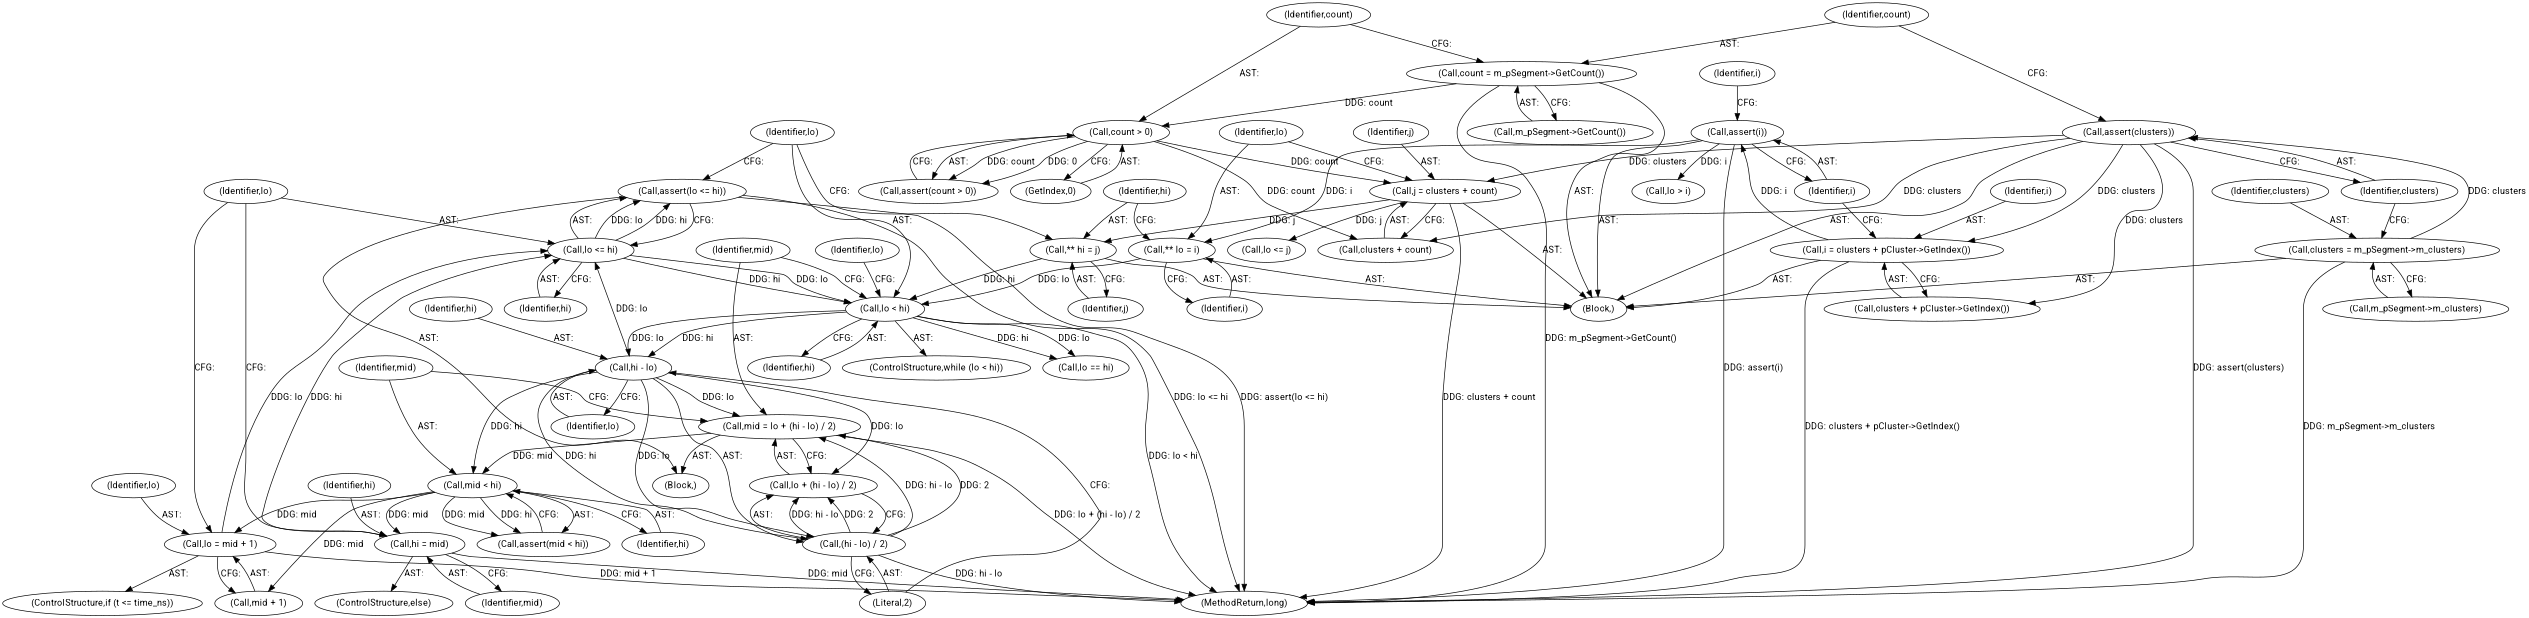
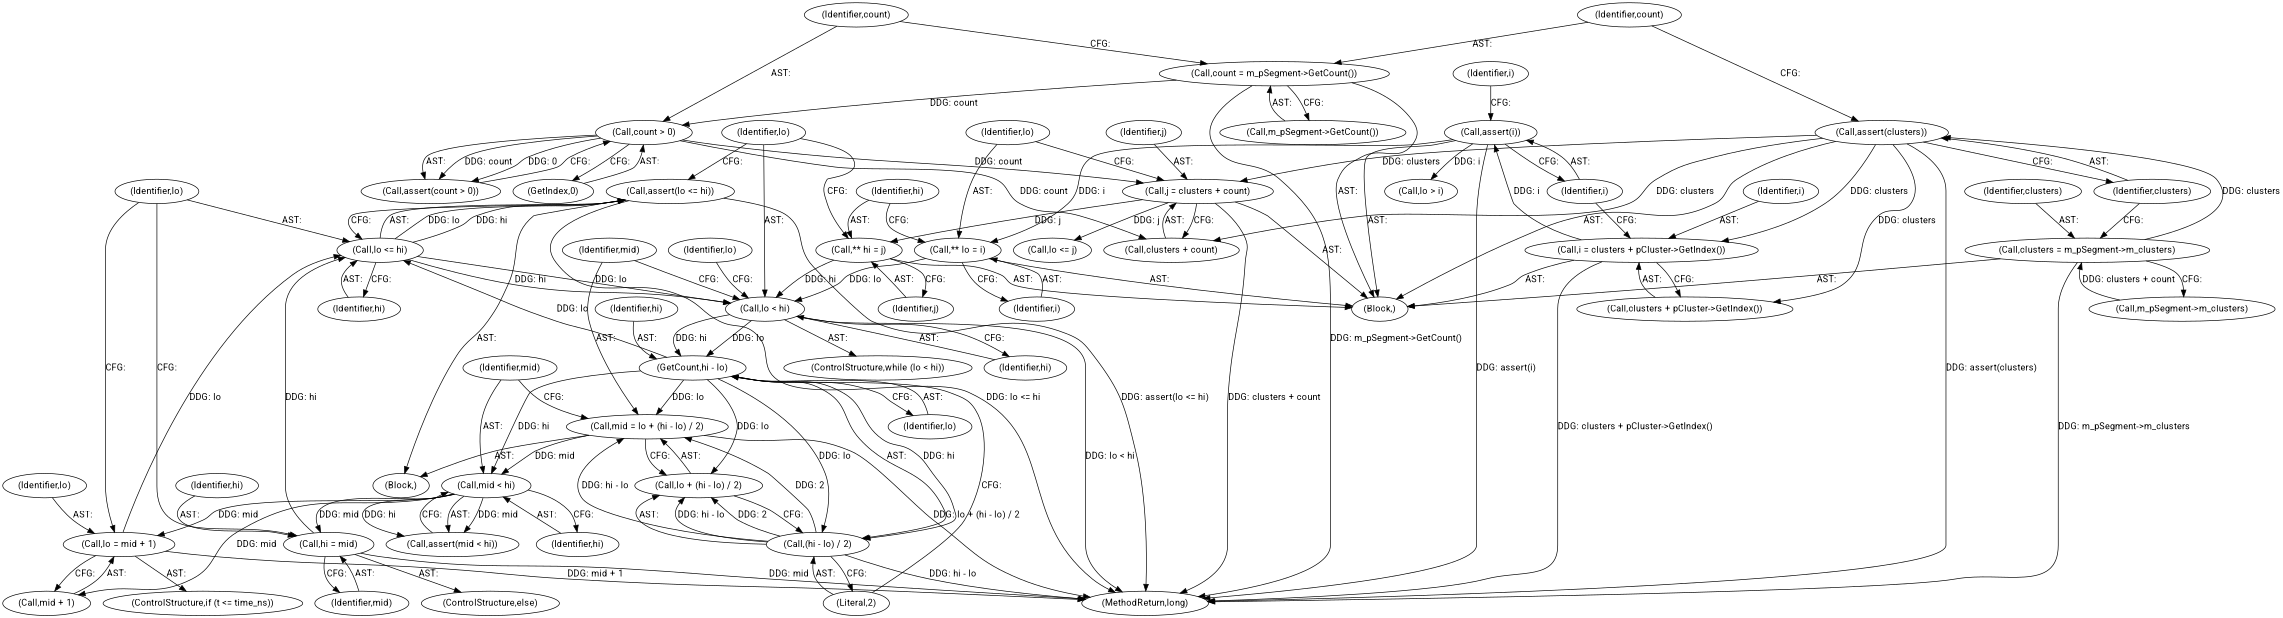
edge "(Call,m_pSegment->m_clusters)" -> "(Call,clusters = m_pSegment->m_clusters)": label "AST: " -> "DDG: clusters + count"
node "(Call,hi - lo)": label "(Call,hi - lo)" -> "(GetCount,hi - lo)"
node "(Call,lo == hi)": removed
